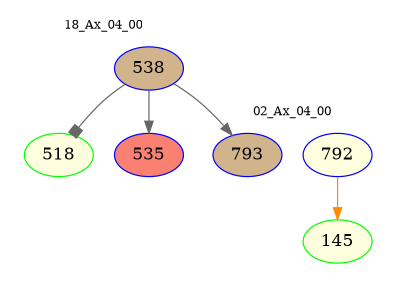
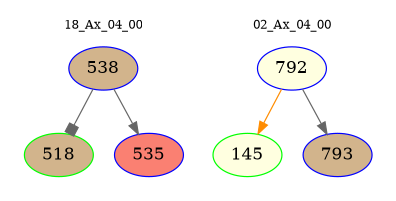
edge "538" -> "793": now "792" -> "793"
node "518": fillcolor lightyellow -> tan
